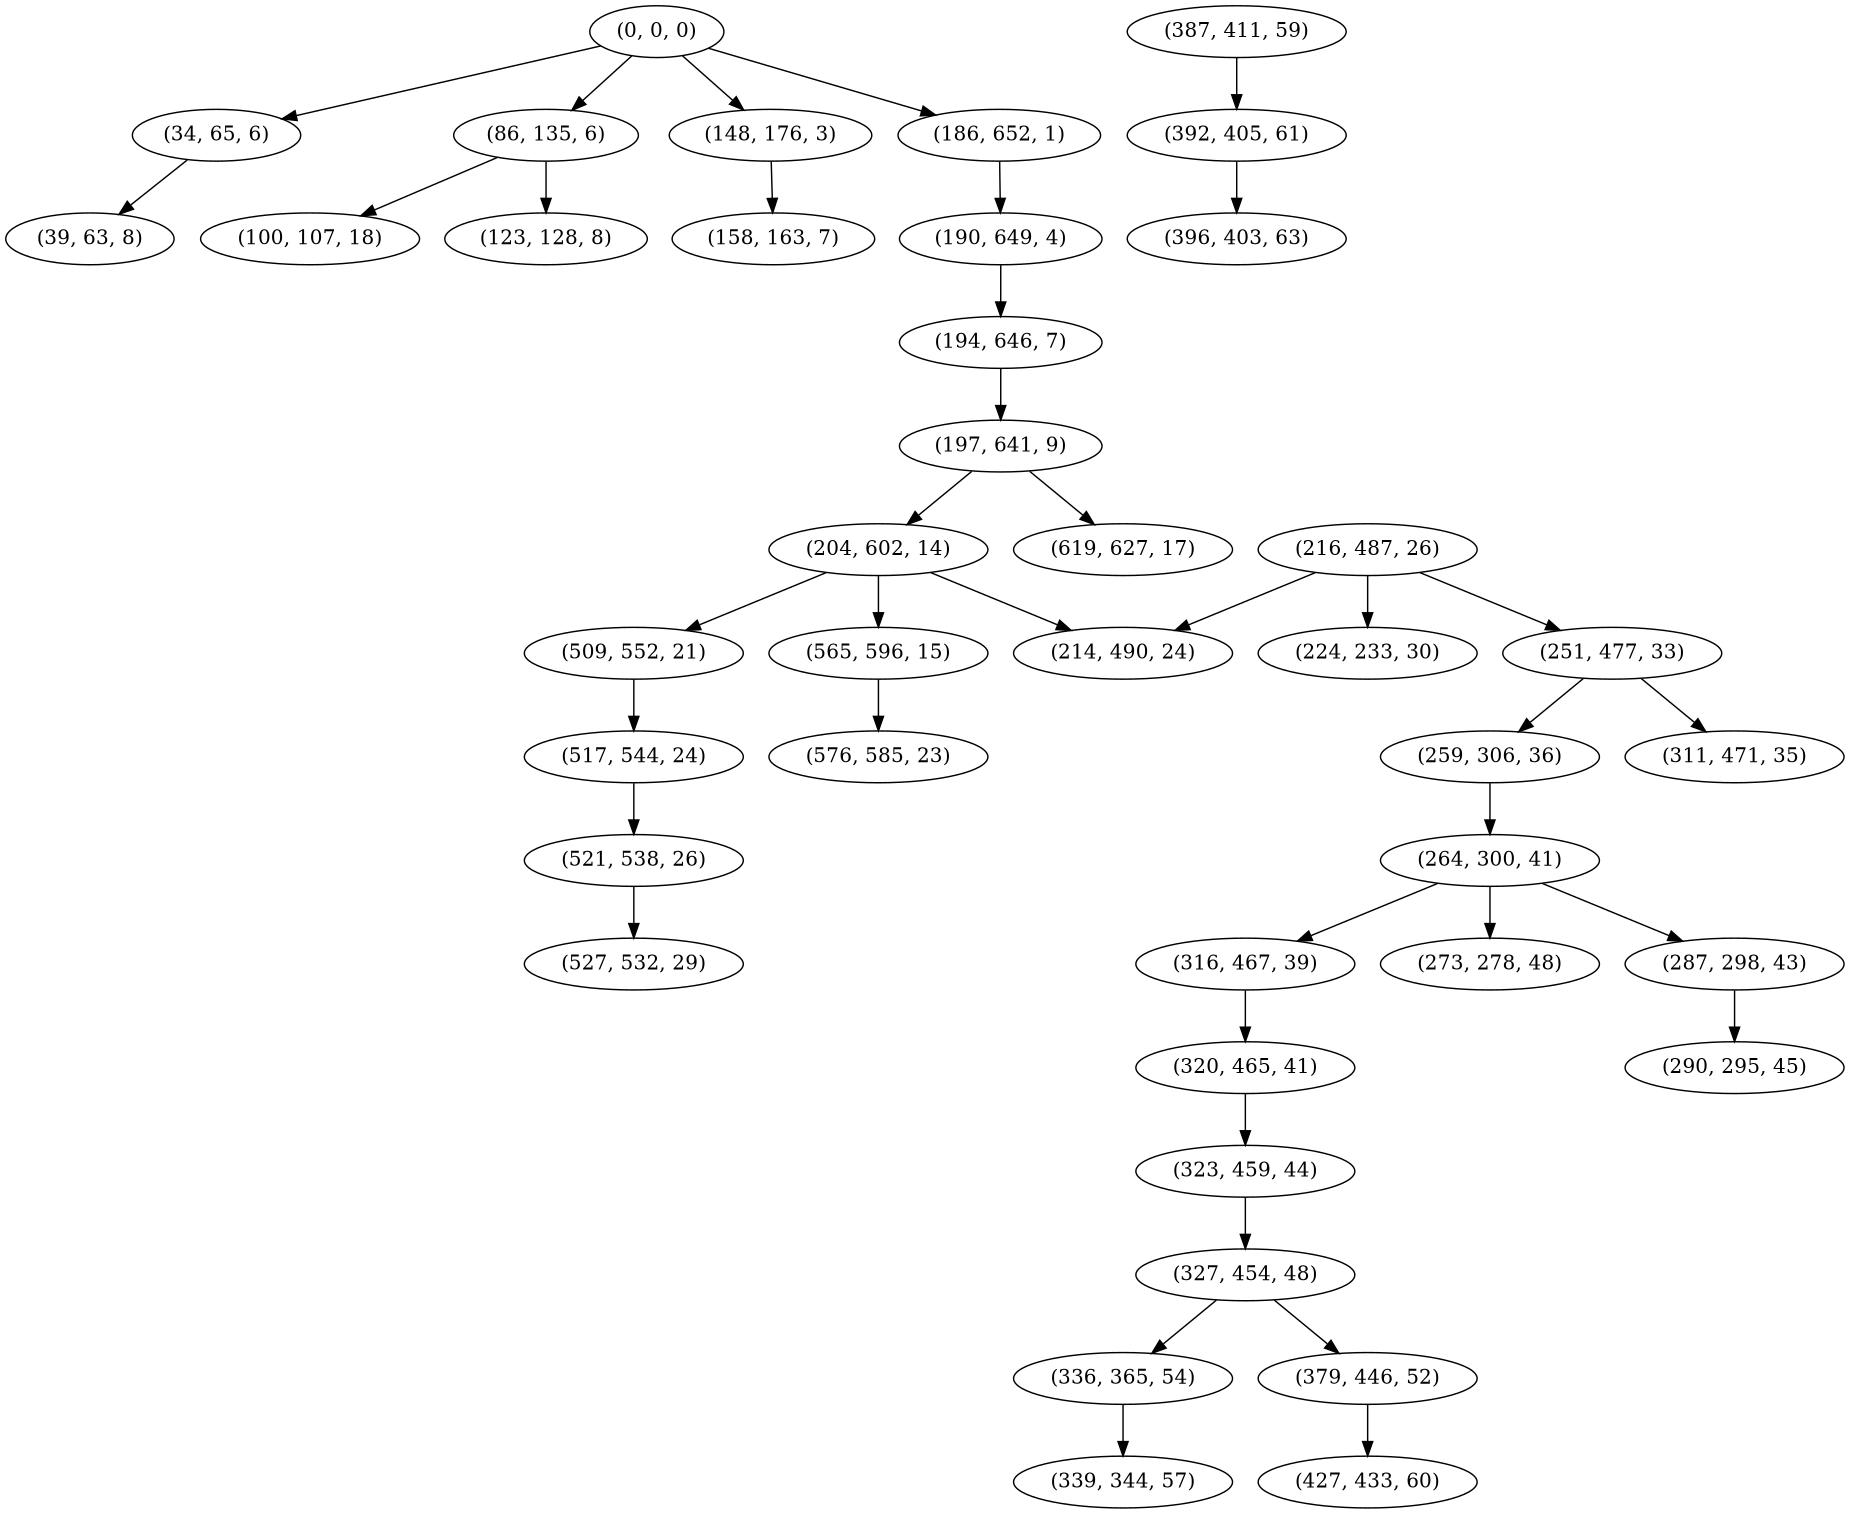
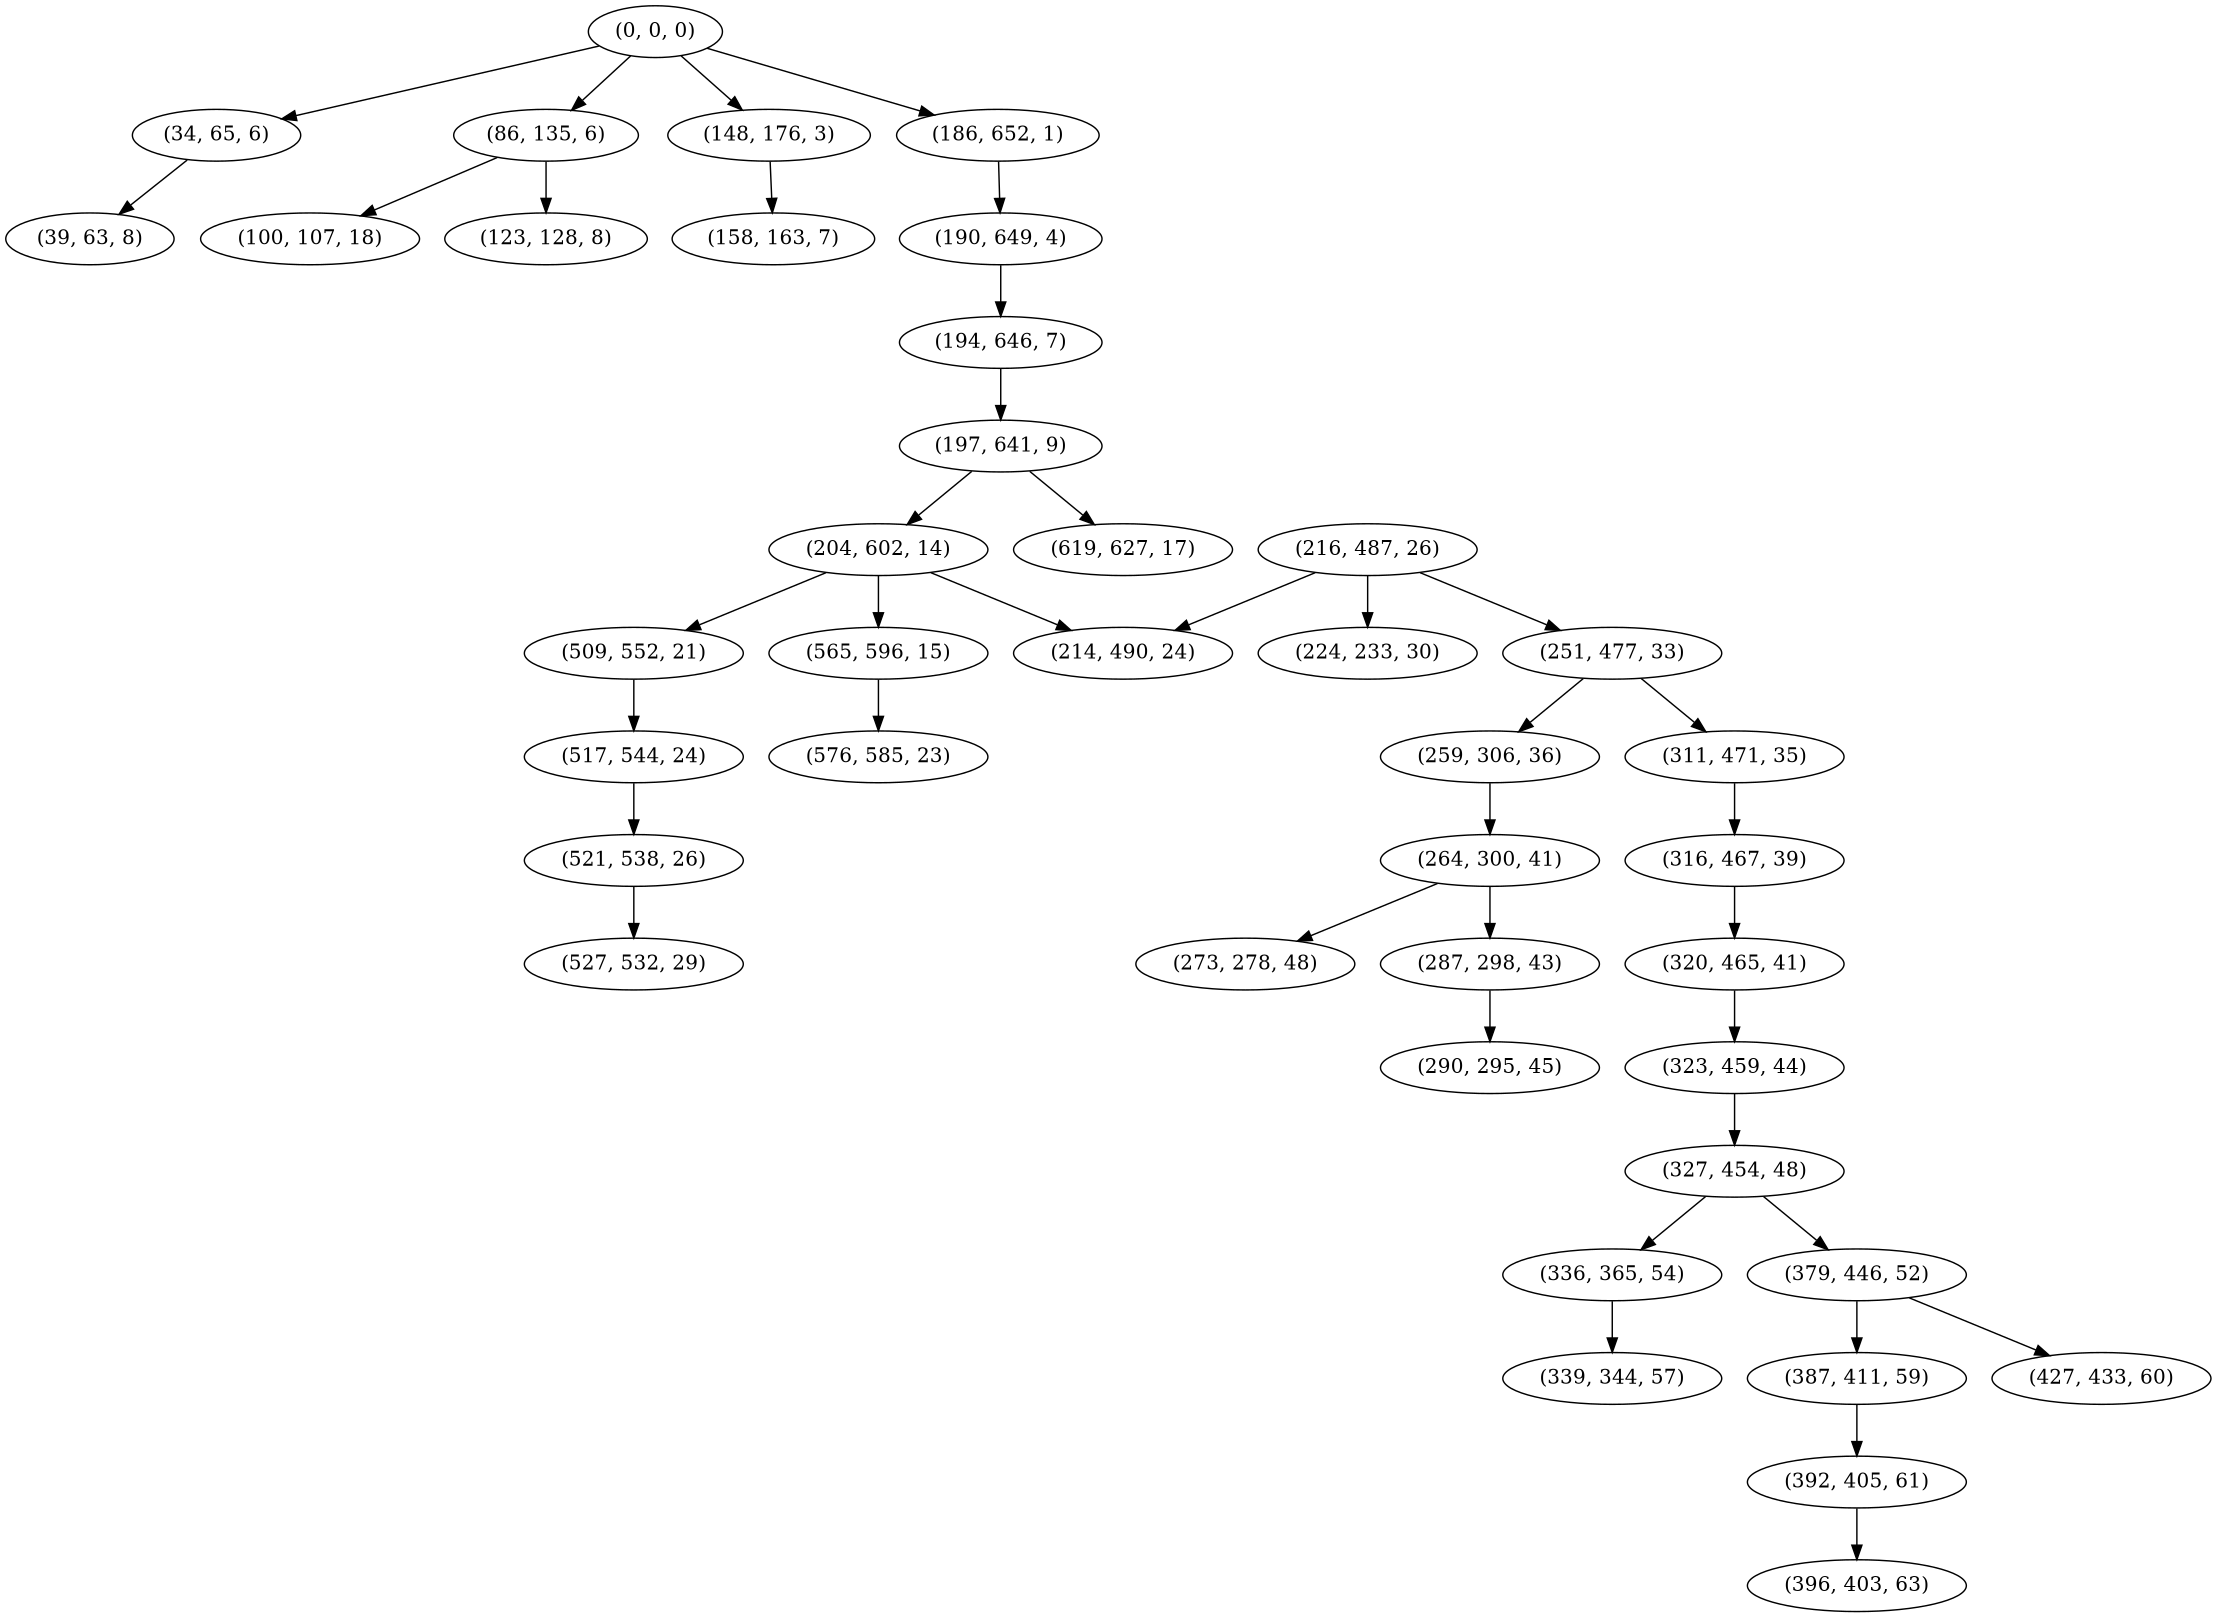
edge "(264, 300, 41)" -> "(316, 467, 39)": now "(311, 471, 35)" -> "(316, 467, 39)"
edge "(379, 446, 52)" -> "(387, 411, 59)": added
